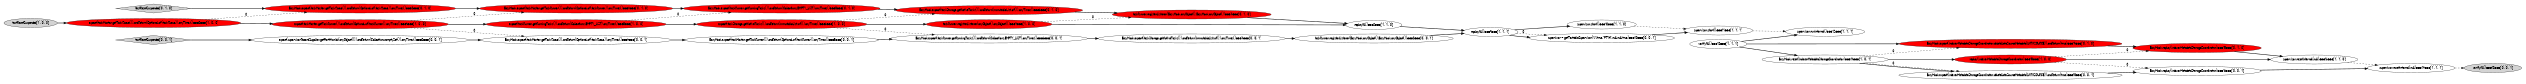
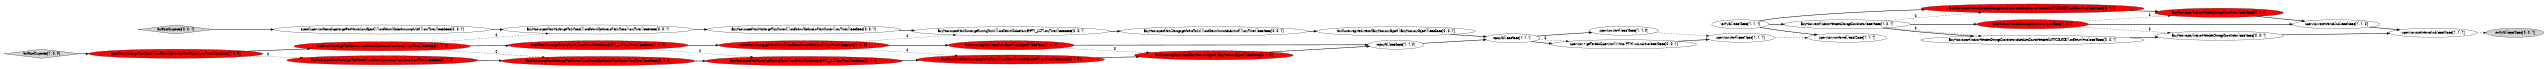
node "testResetSuspended['0', '1', '0']": removed
node "testResetSuspended['1', '0', '0']": shape ellipse -> diamond
edge "supervisor.resetInternal(null)@@@16@@@['1', '1', '0']" -> "supervisor.resetInternal(null)@@@17@@@['1', '1', '1']": style dashed -> bold
